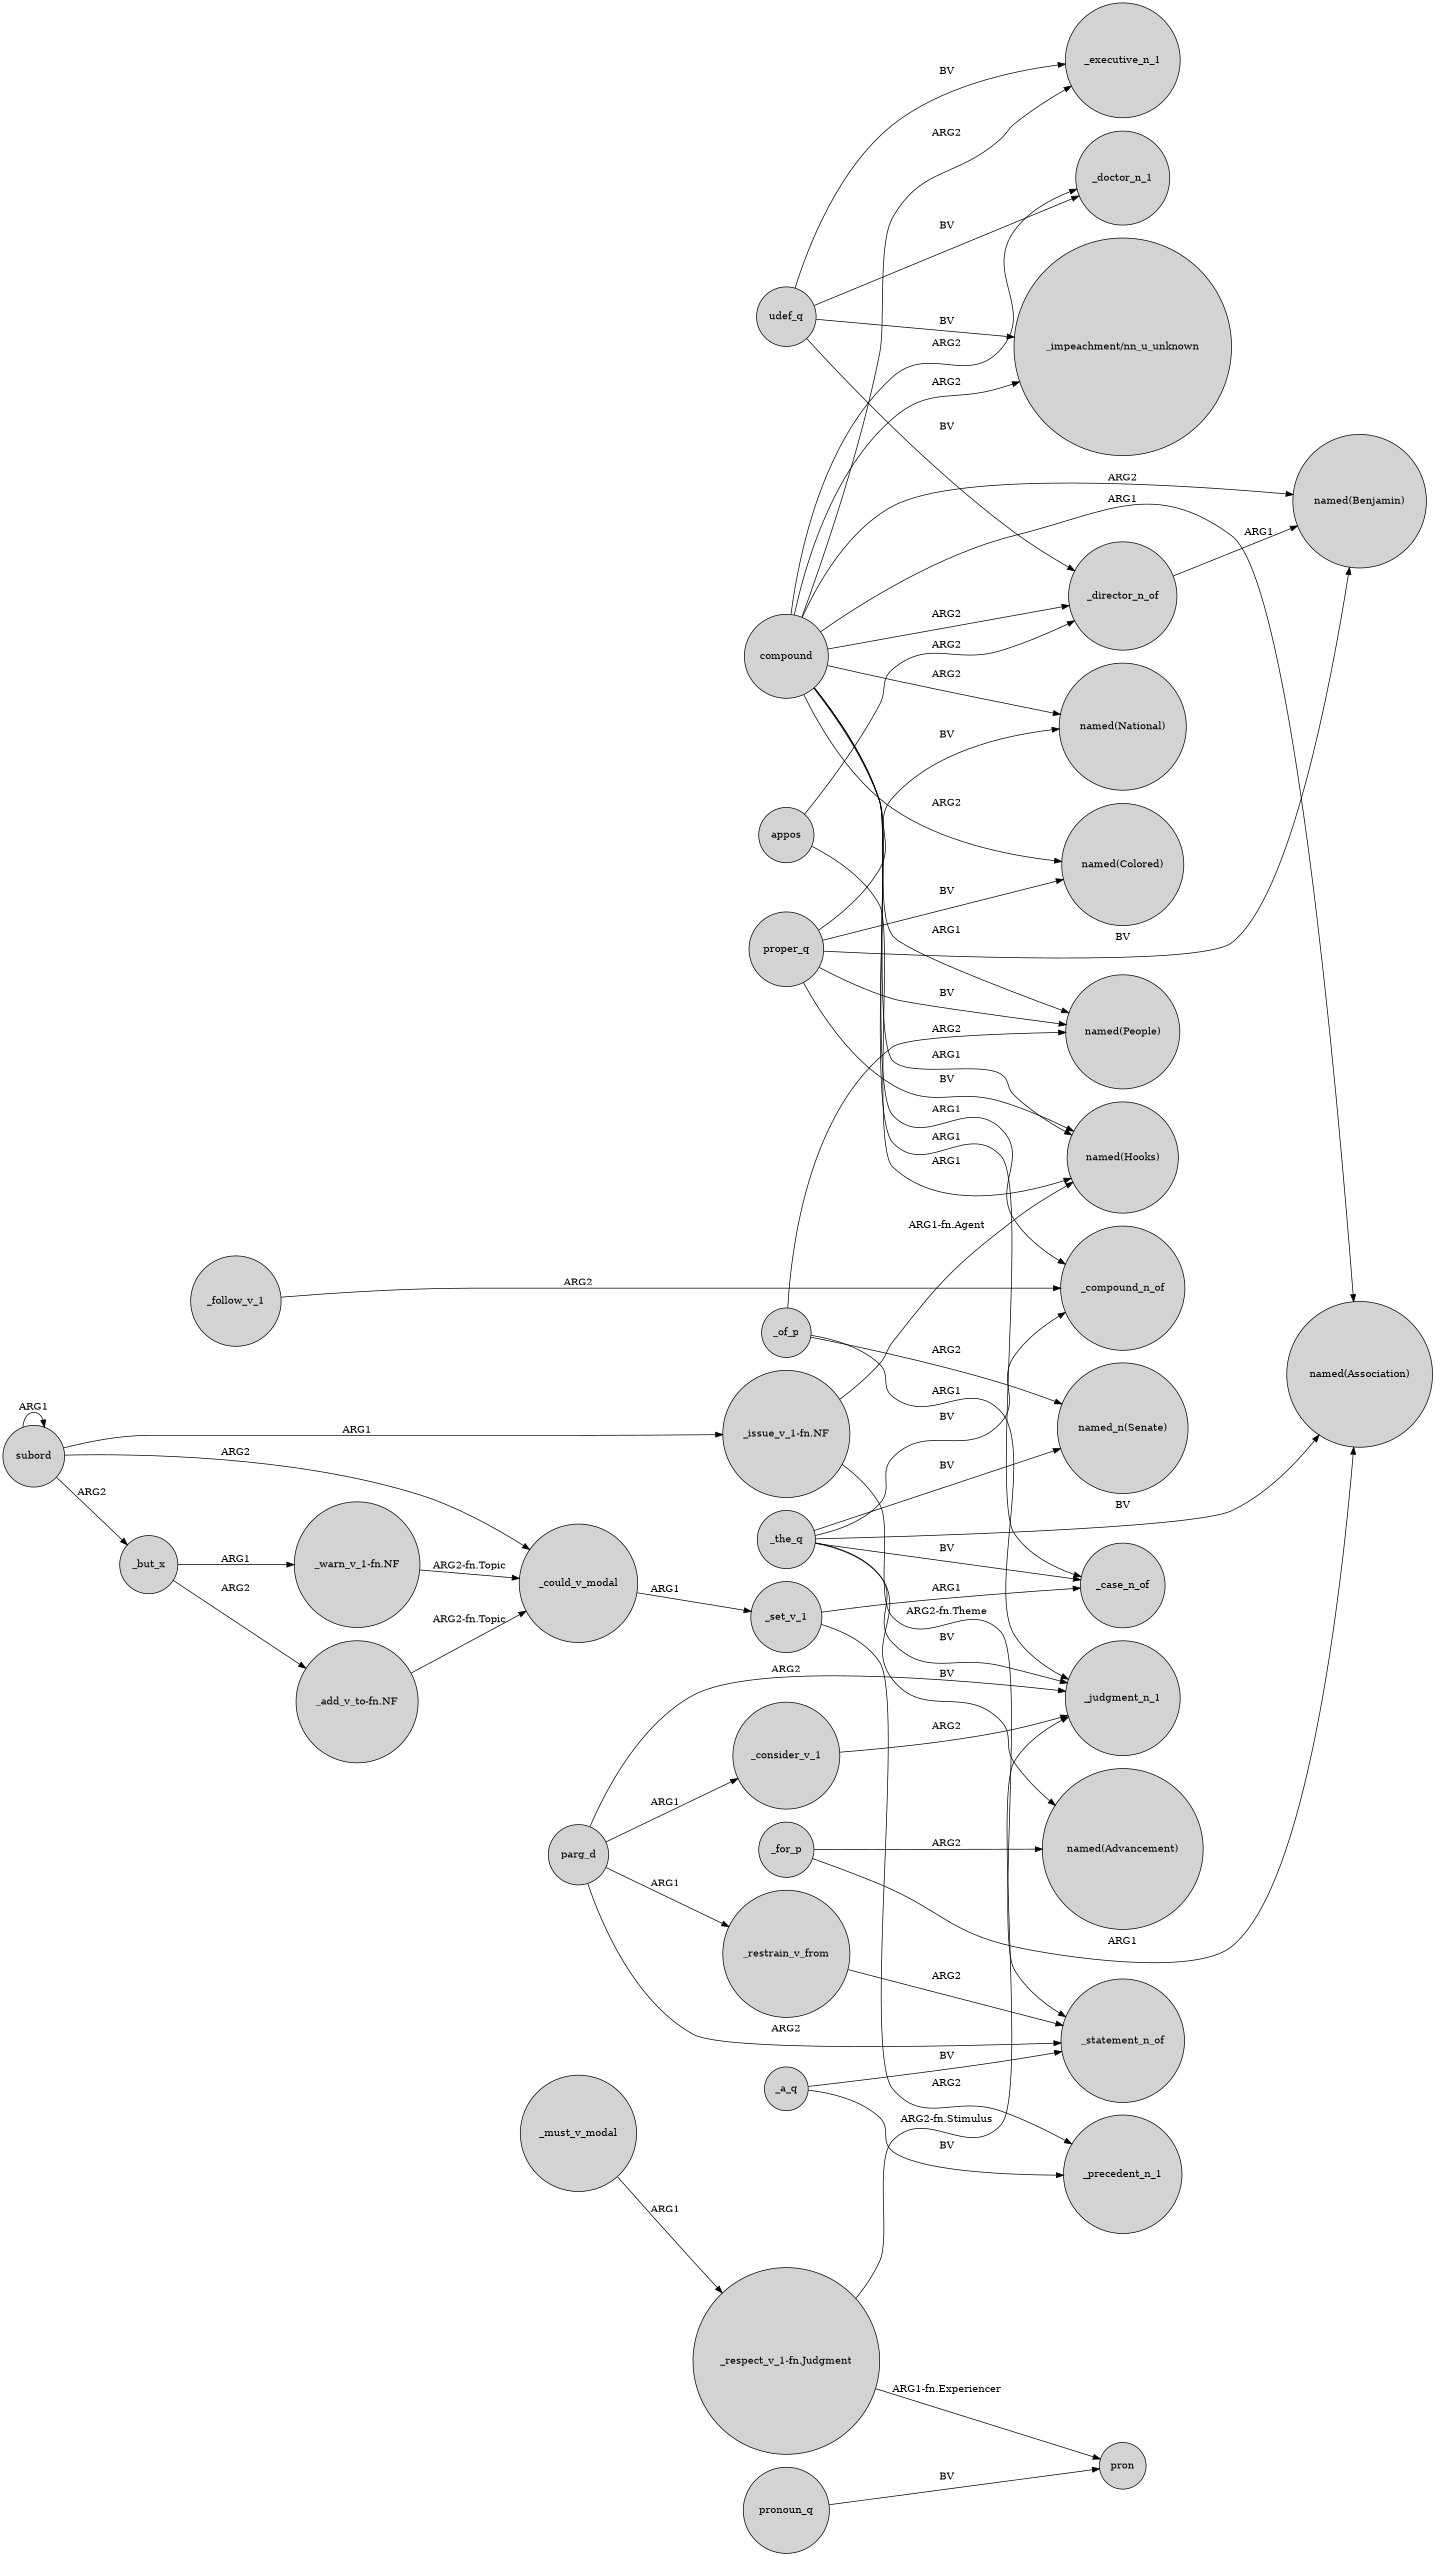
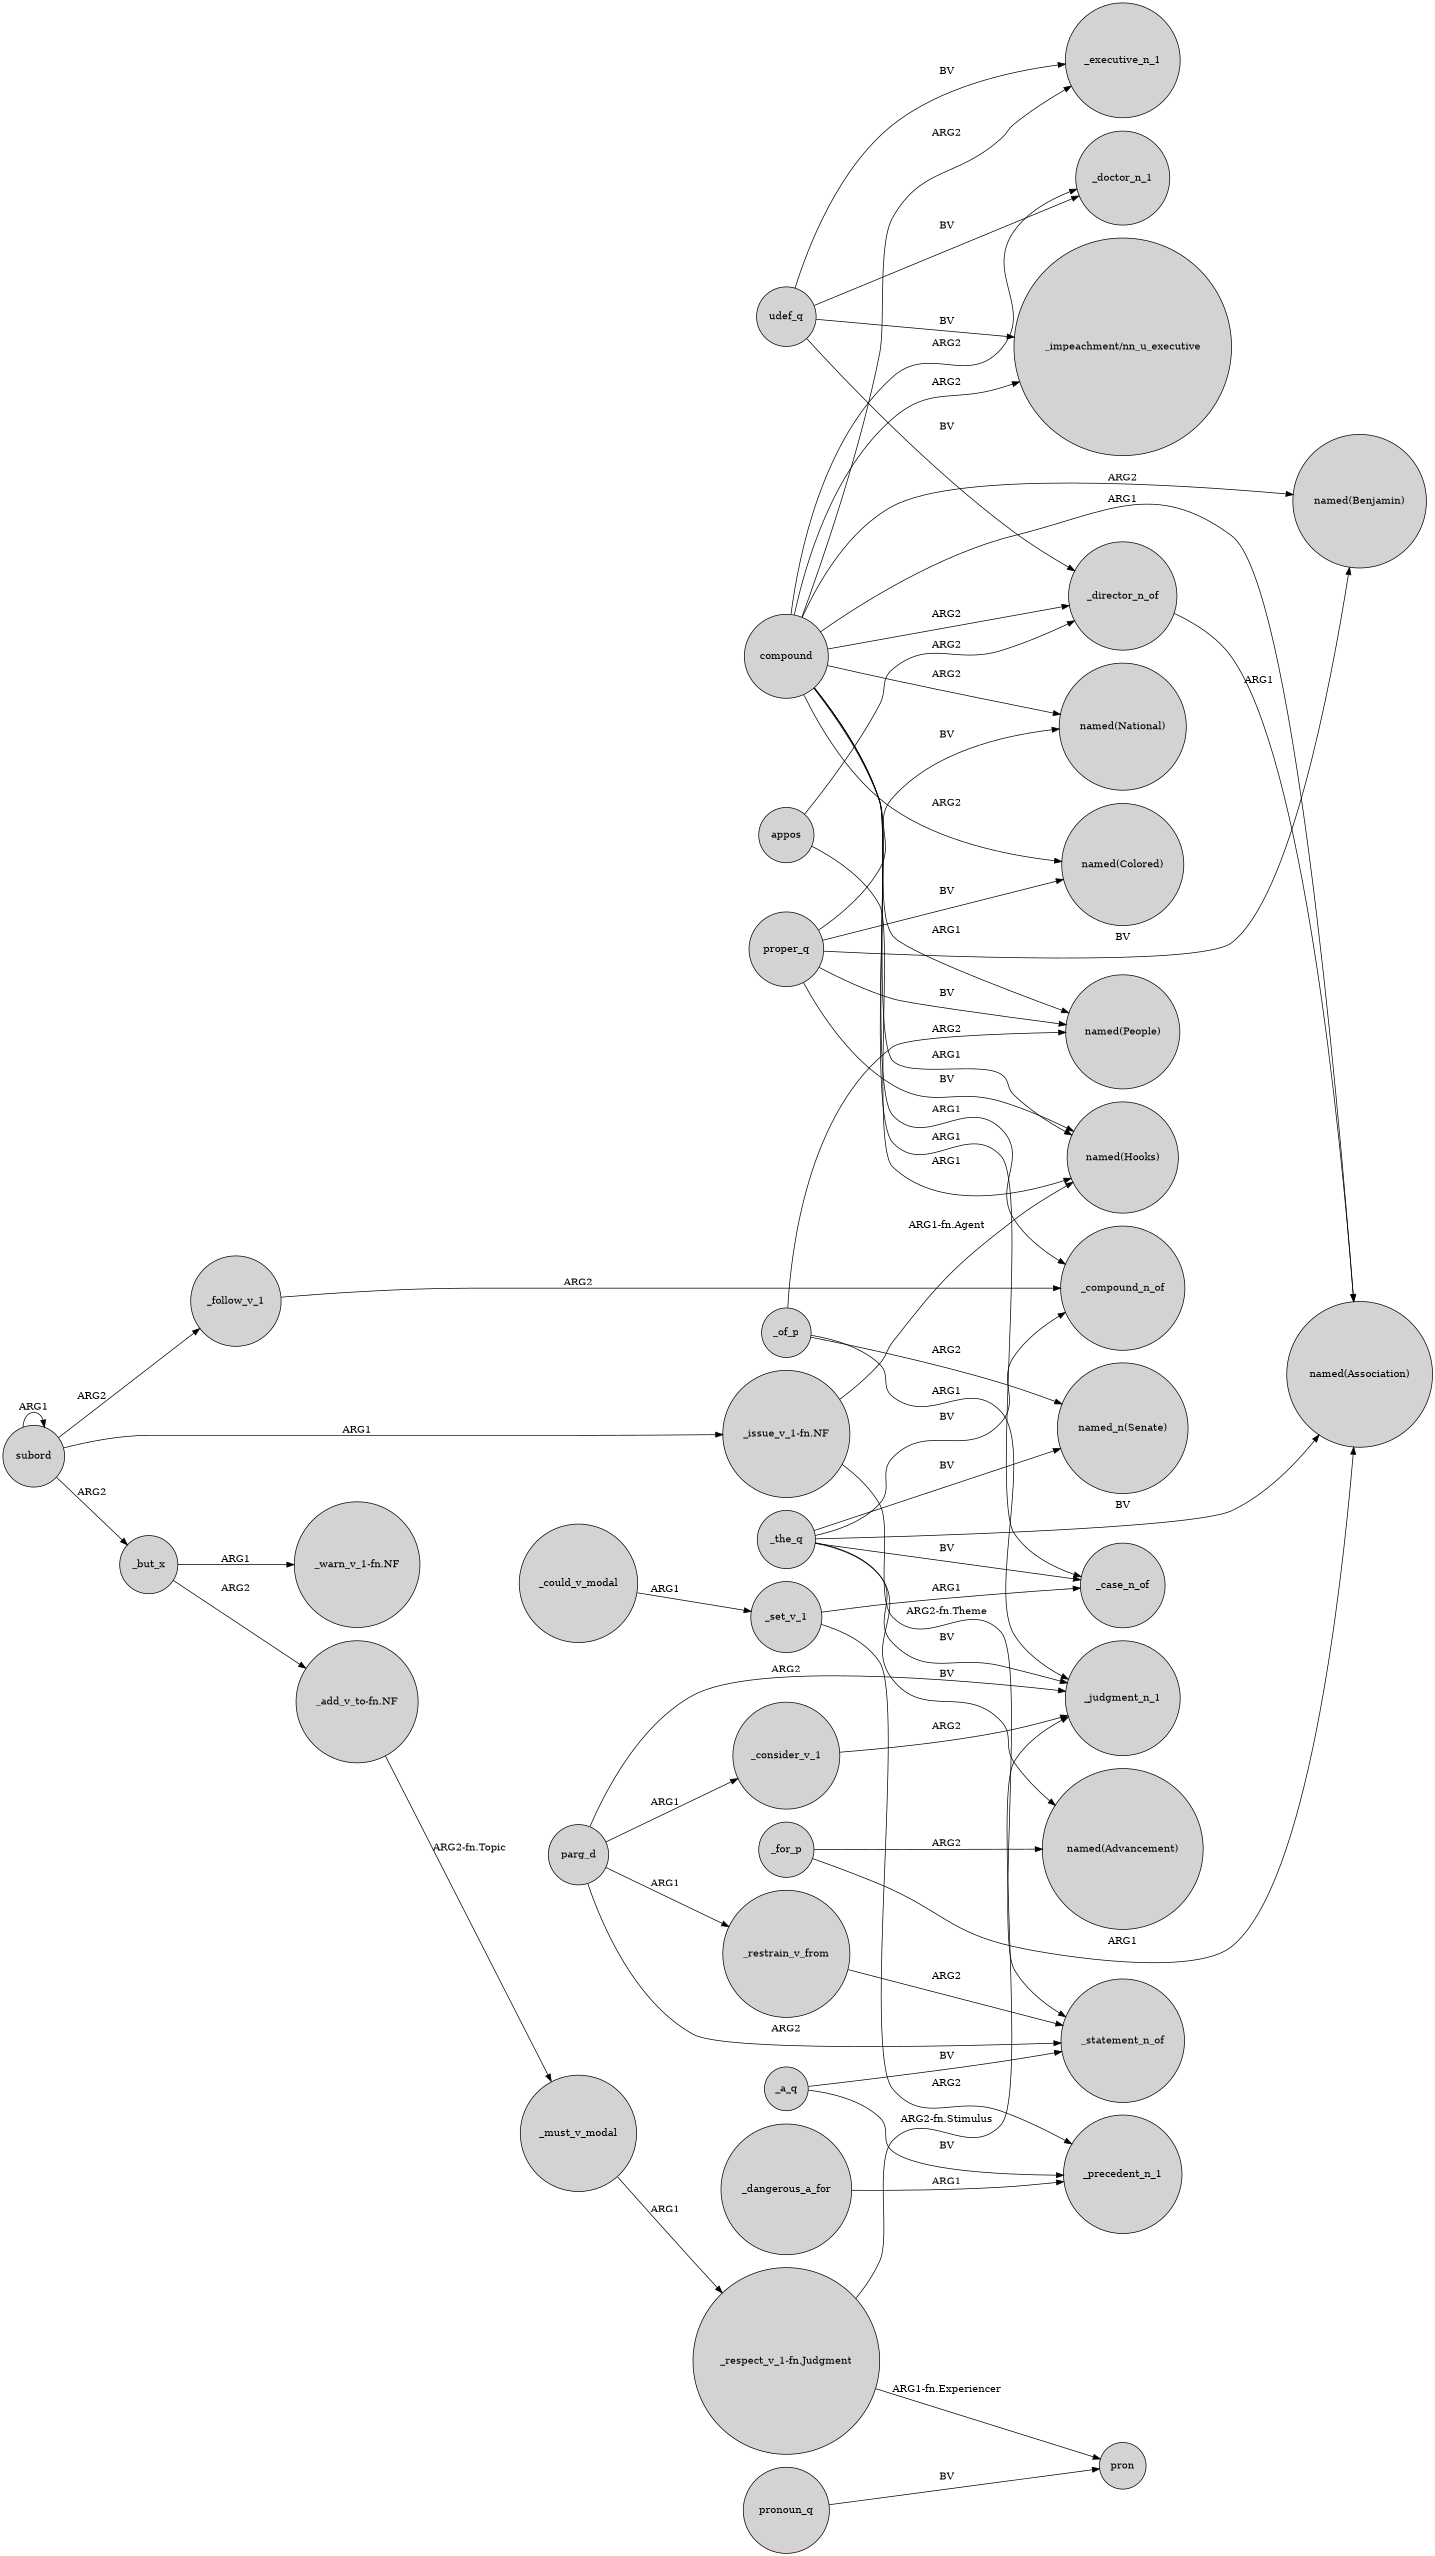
node "_impeachment/nn_u_unknown": label "_impeachment/nn_u_unknown" -> "_impeachment/nn_u_executive"
edge "_director_n_of" -> "named(Benjamin)": now "_director_n_of" -> "named(Association)"
edge "subord" -> "_could_v_modal": now "subord" -> "_follow_v_1"
edge "_warn_v_1-fn.NF" -> "_could_v_modal": removed, label "ARG2-fn.Topic"
edge "_add_v_to-fn.NF" -> "_could_v_modal": now "_add_v_to-fn.NF" -> "_must_v_modal"
node "_dangerous_a_for": added
